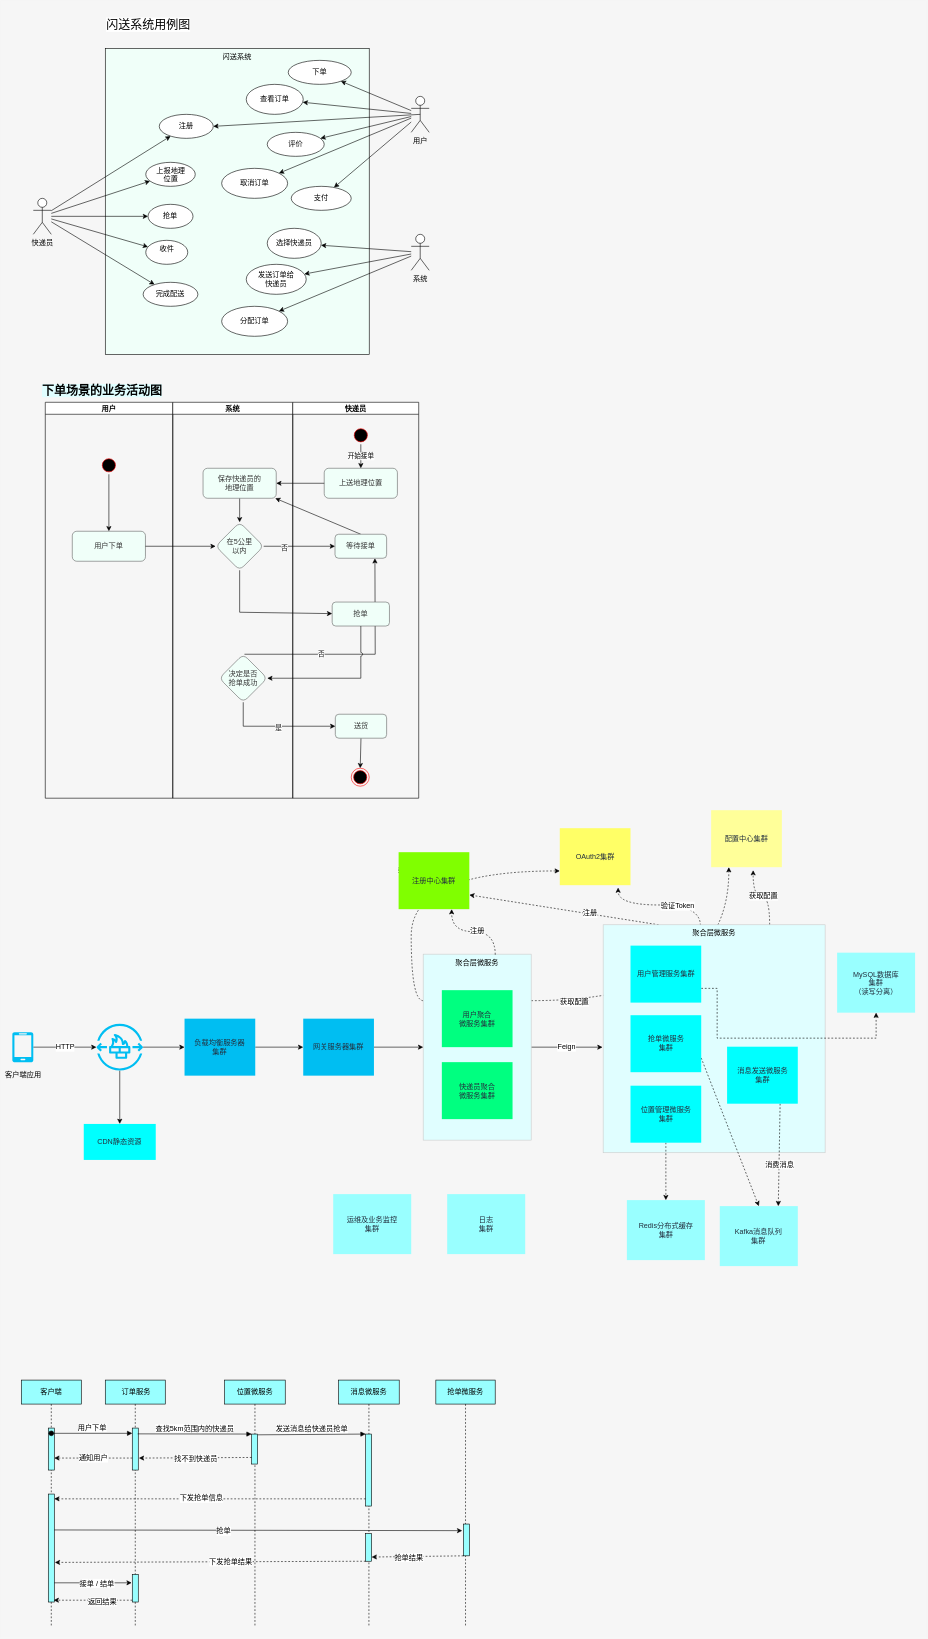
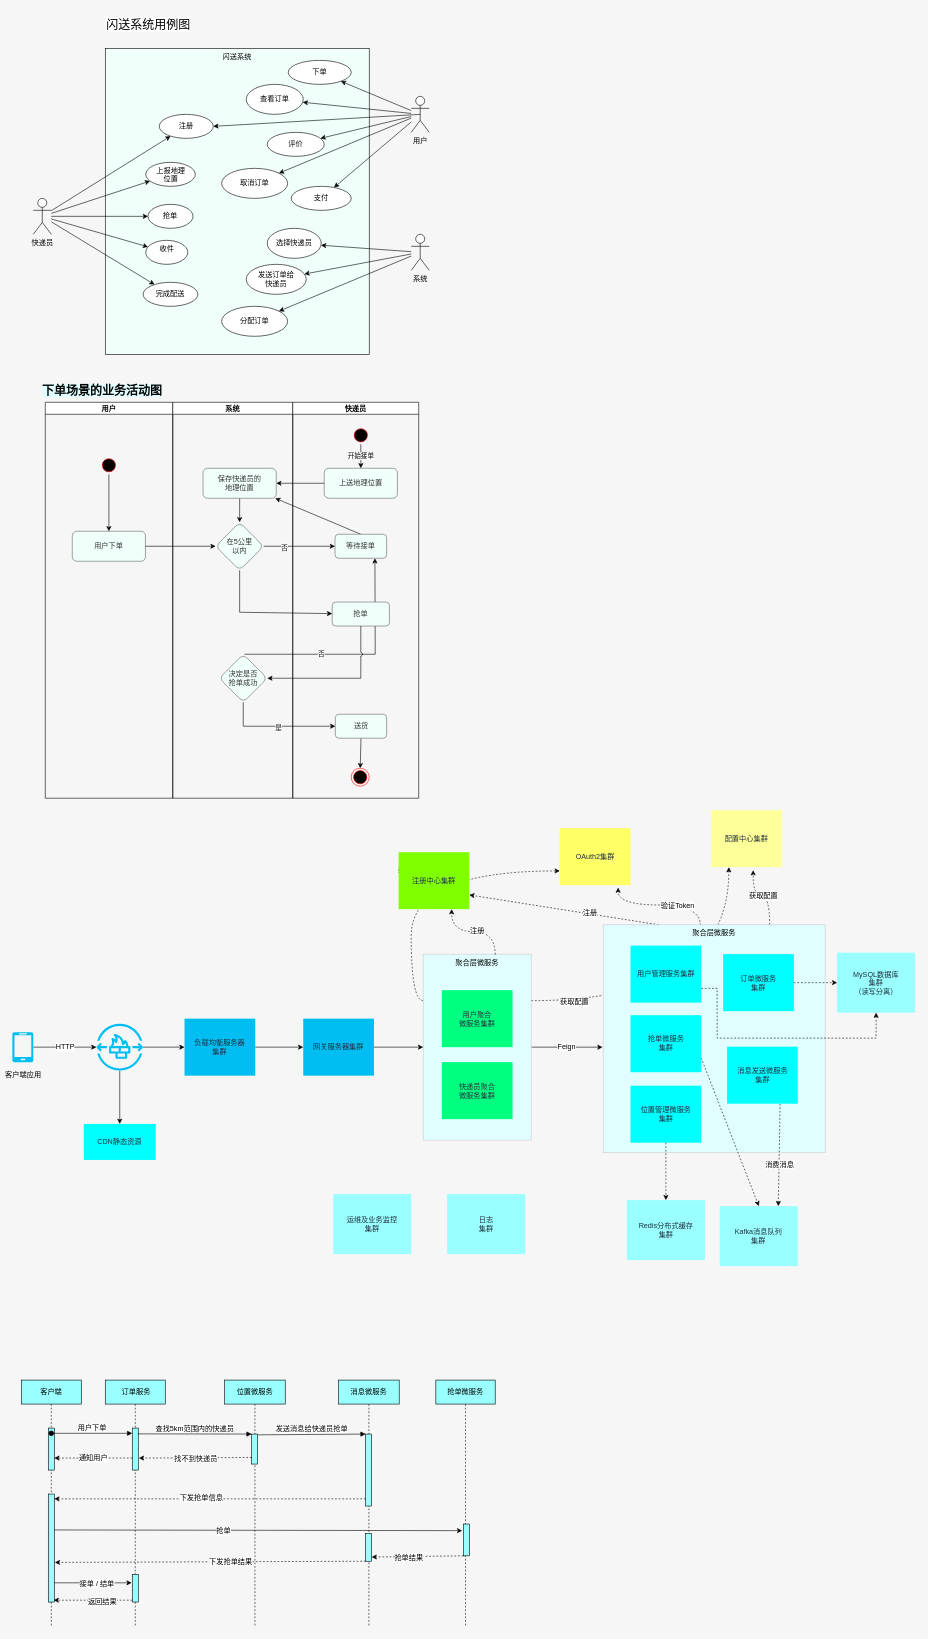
node "订单微服务 集群": added
edge "订单微服务 集群" -> "MySQL数据库 集群 （读写分离）": added
